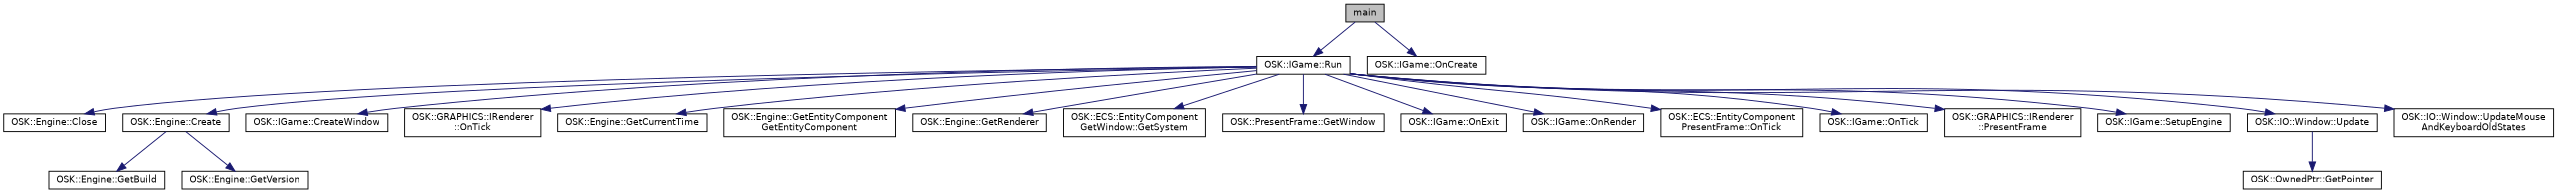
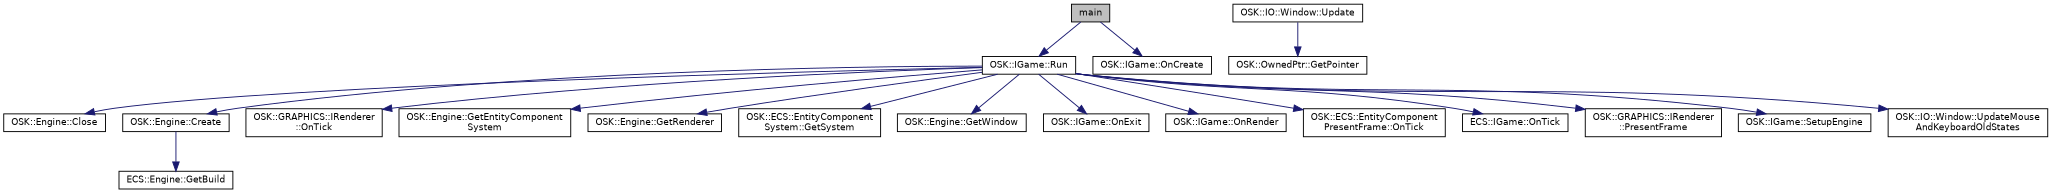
edge "OSK::IGame::Run" -> "OSK::IO::Window::Update": removed
node "OSK::IGame::CreateWindow": removed
node "OSK::Engine::GetCurrentTime": removed
node "OSK::Engine::GetEntityComponent GetEntityComponent": label "OSK::Engine::GetEntityComponent GetEntityComponent" -> "OSK::Engine::GetEntityComponent System"
node "OSK::ECS::EntityComponent GetWindow::GetSystem": label "OSK::ECS::EntityComponent GetWindow::GetSystem" -> "OSK::ECS::EntityComponent System::GetSystem"
node "OSK::PresentFrame::GetWindow": label "OSK::PresentFrame::GetWindow" -> "OSK::Engine::GetWindow"
node "OSK::IGame::OnTick": label "OSK::IGame::OnTick" -> "ECS::IGame::OnTick"
node "OSK::Engine::GetBuild": label "OSK::Engine::GetBuild" -> "ECS::Engine::GetBuild"
node "OSK::Engine::GetVersion": removed
